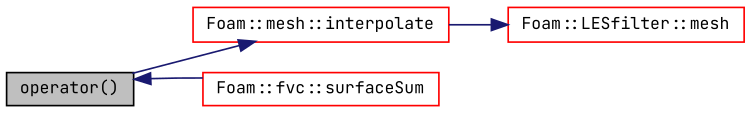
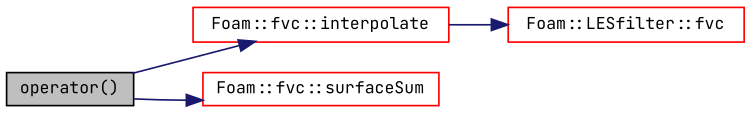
node "Foam::mesh::interpolate": label "Foam::mesh::interpolate" -> "Foam::fvc::interpolate"
node "Foam::LESfilter::mesh": label "Foam::LESfilter::mesh" -> "Foam::LESfilter::fvc"
edge "Foam::fvc::surfaceSum" -> "operator()": reversed
